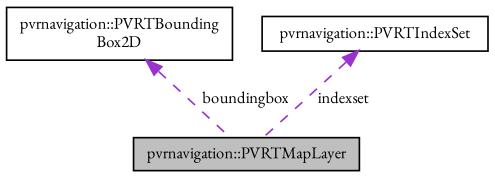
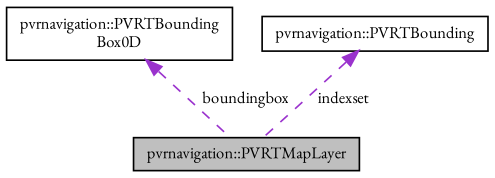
node "pvrnavigation::PVRTBounding Box2D": label "pvrnavigation::PVRTBounding Box2D" -> "pvrnavigation::PVRTBounding Box0D"
node "pvrnavigation::PVRTIndexSet": label "pvrnavigation::PVRTIndexSet" -> "pvrnavigation::PVRTBounding"
